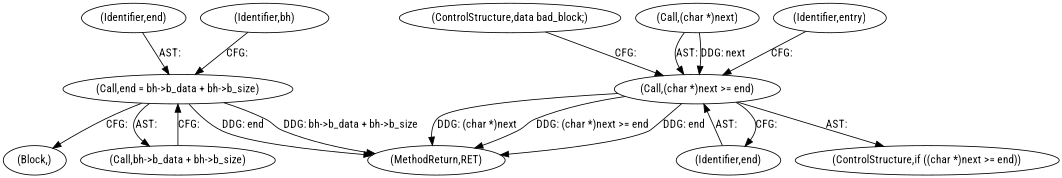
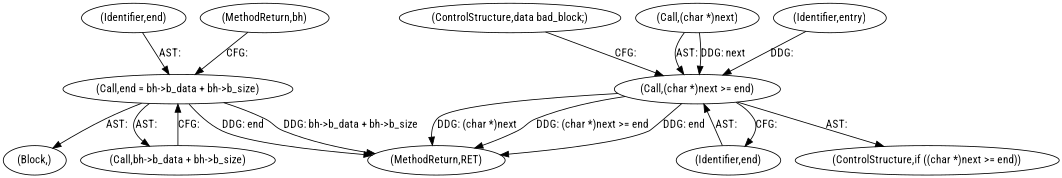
node "(Identifier,bh)": label "(Identifier,bh)" -> "(MethodReturn,bh)"
edge "(Identifier,entry)" -> "(Call,(char *)next >= end)": label "CFG: " -> "DDG: "
edge "(Call,end = bh->b_data + bh->b_size)" -> "(Block,)": label "CFG: " -> "AST: "
